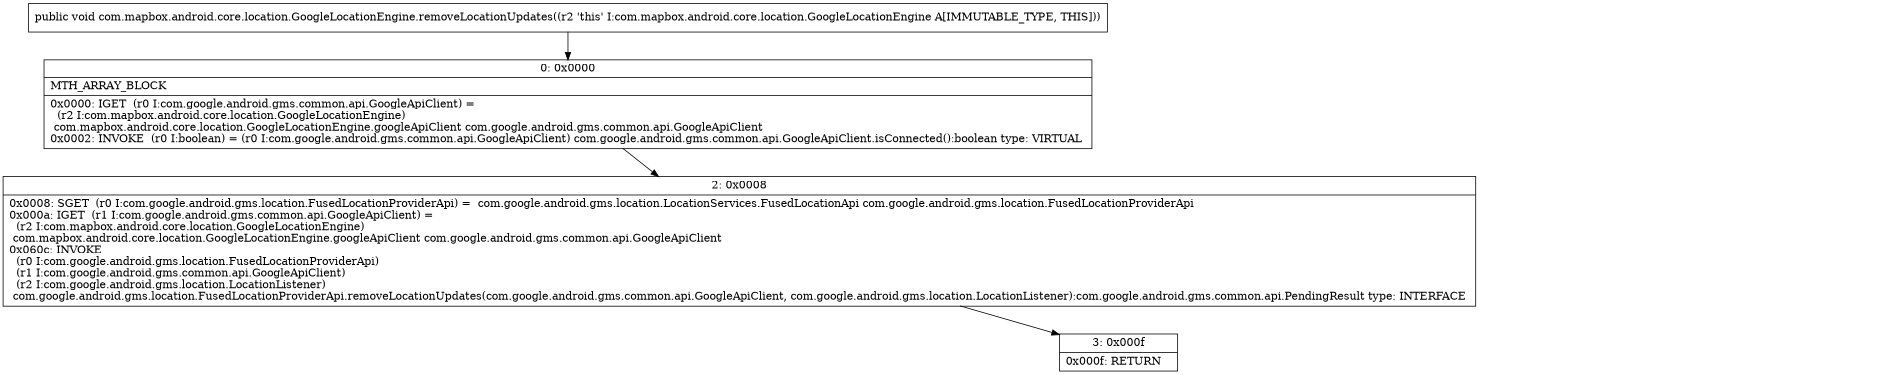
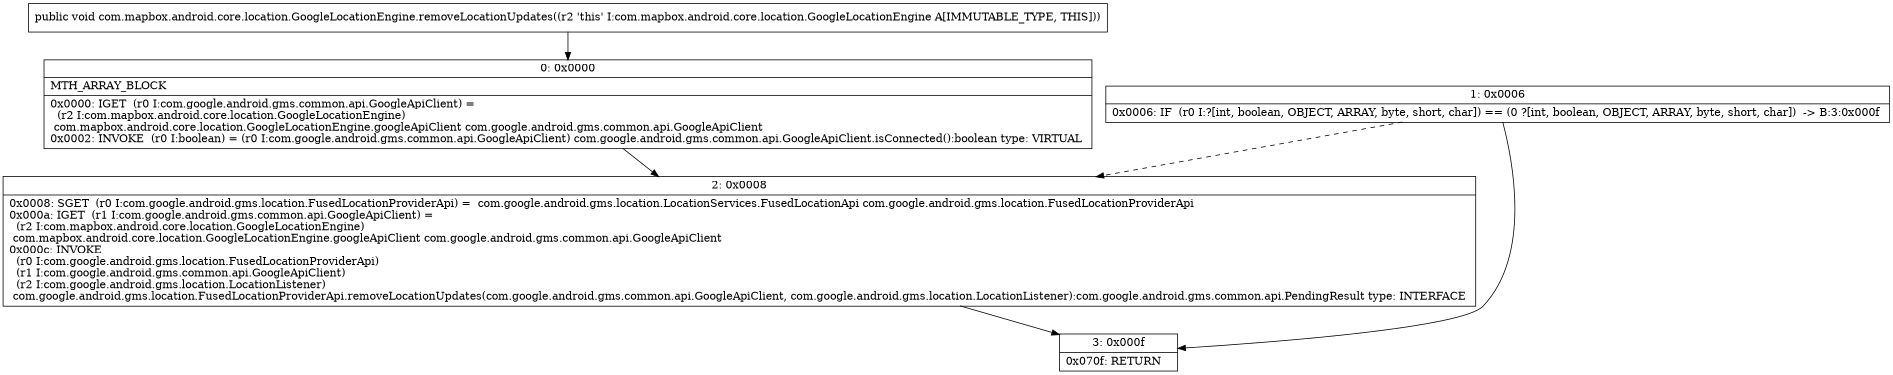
node "1: 0x0006": added
node "2: 0x0008": text "0x060c: INVOKE" -> "0x000c: INVOKE"
node "3: 0x000f": text "0x000f: RETURN" -> "0x070f: RETURN"
